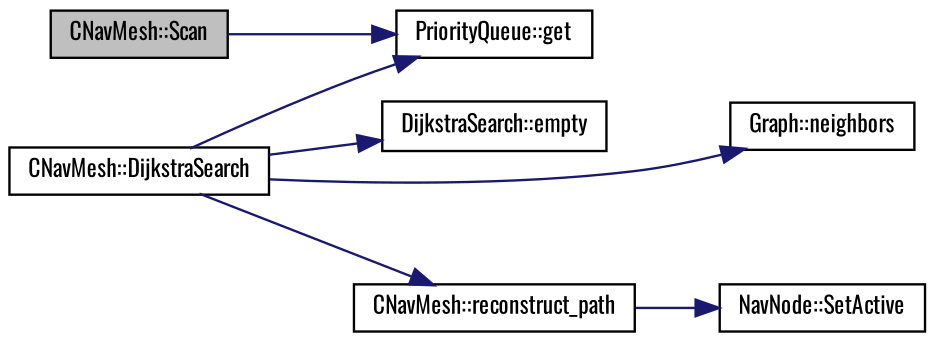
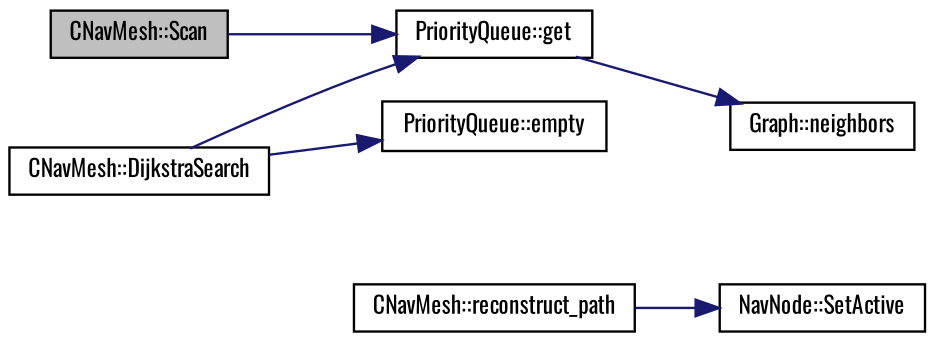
node "DijkstraSearch::empty": label "DijkstraSearch::empty" -> "PriorityQueue::empty"
edge "CNavMesh::DijkstraSearch" -> "Graph::neighbors": now "PriorityQueue::get" -> "Graph::neighbors"
edge "CNavMesh::DijkstraSearch" -> "CNavMesh::reconstruct_path": removed
